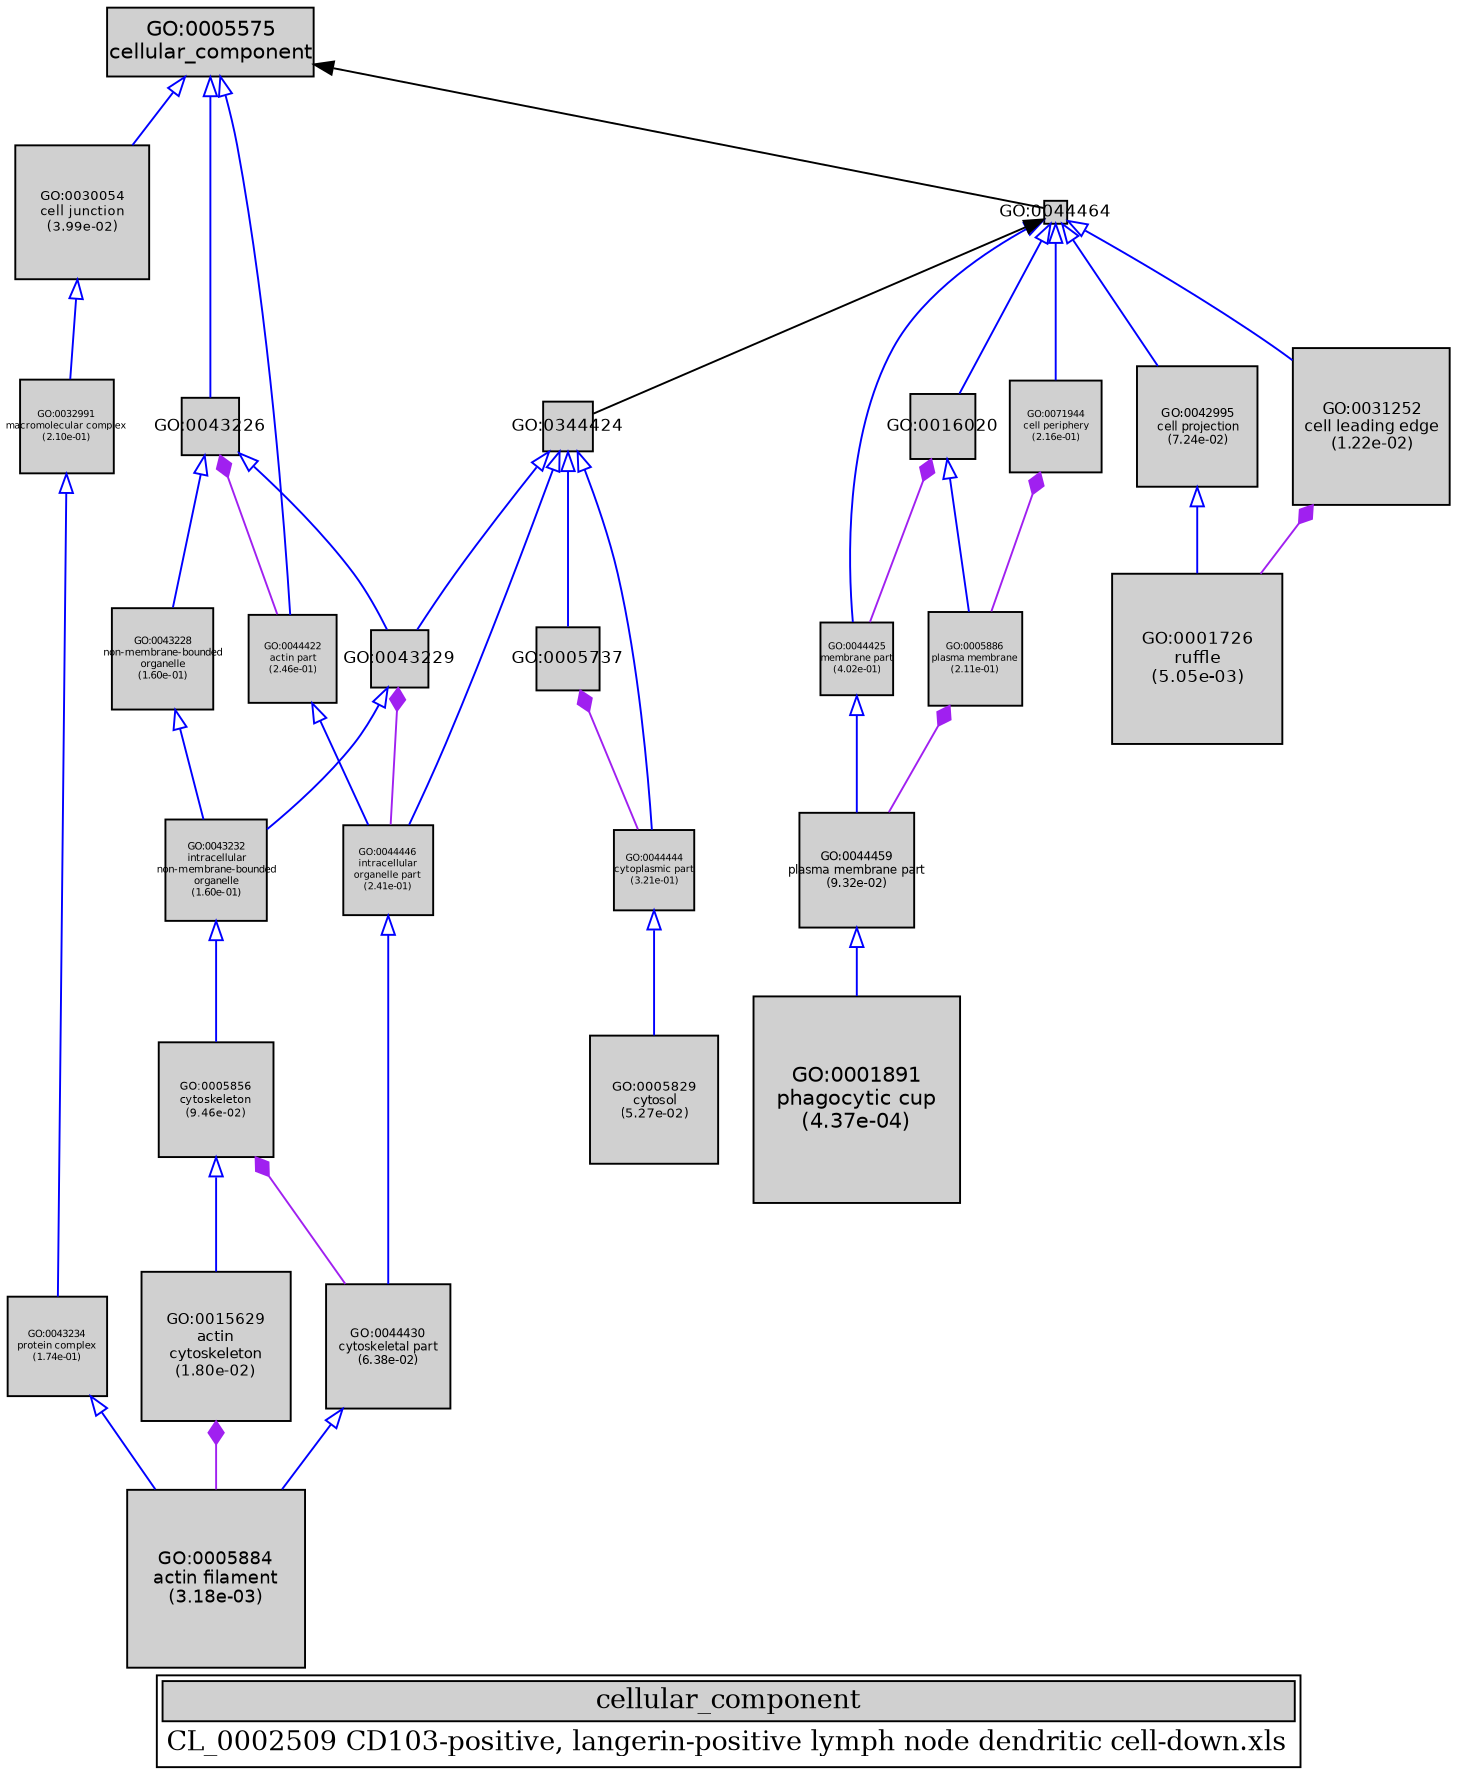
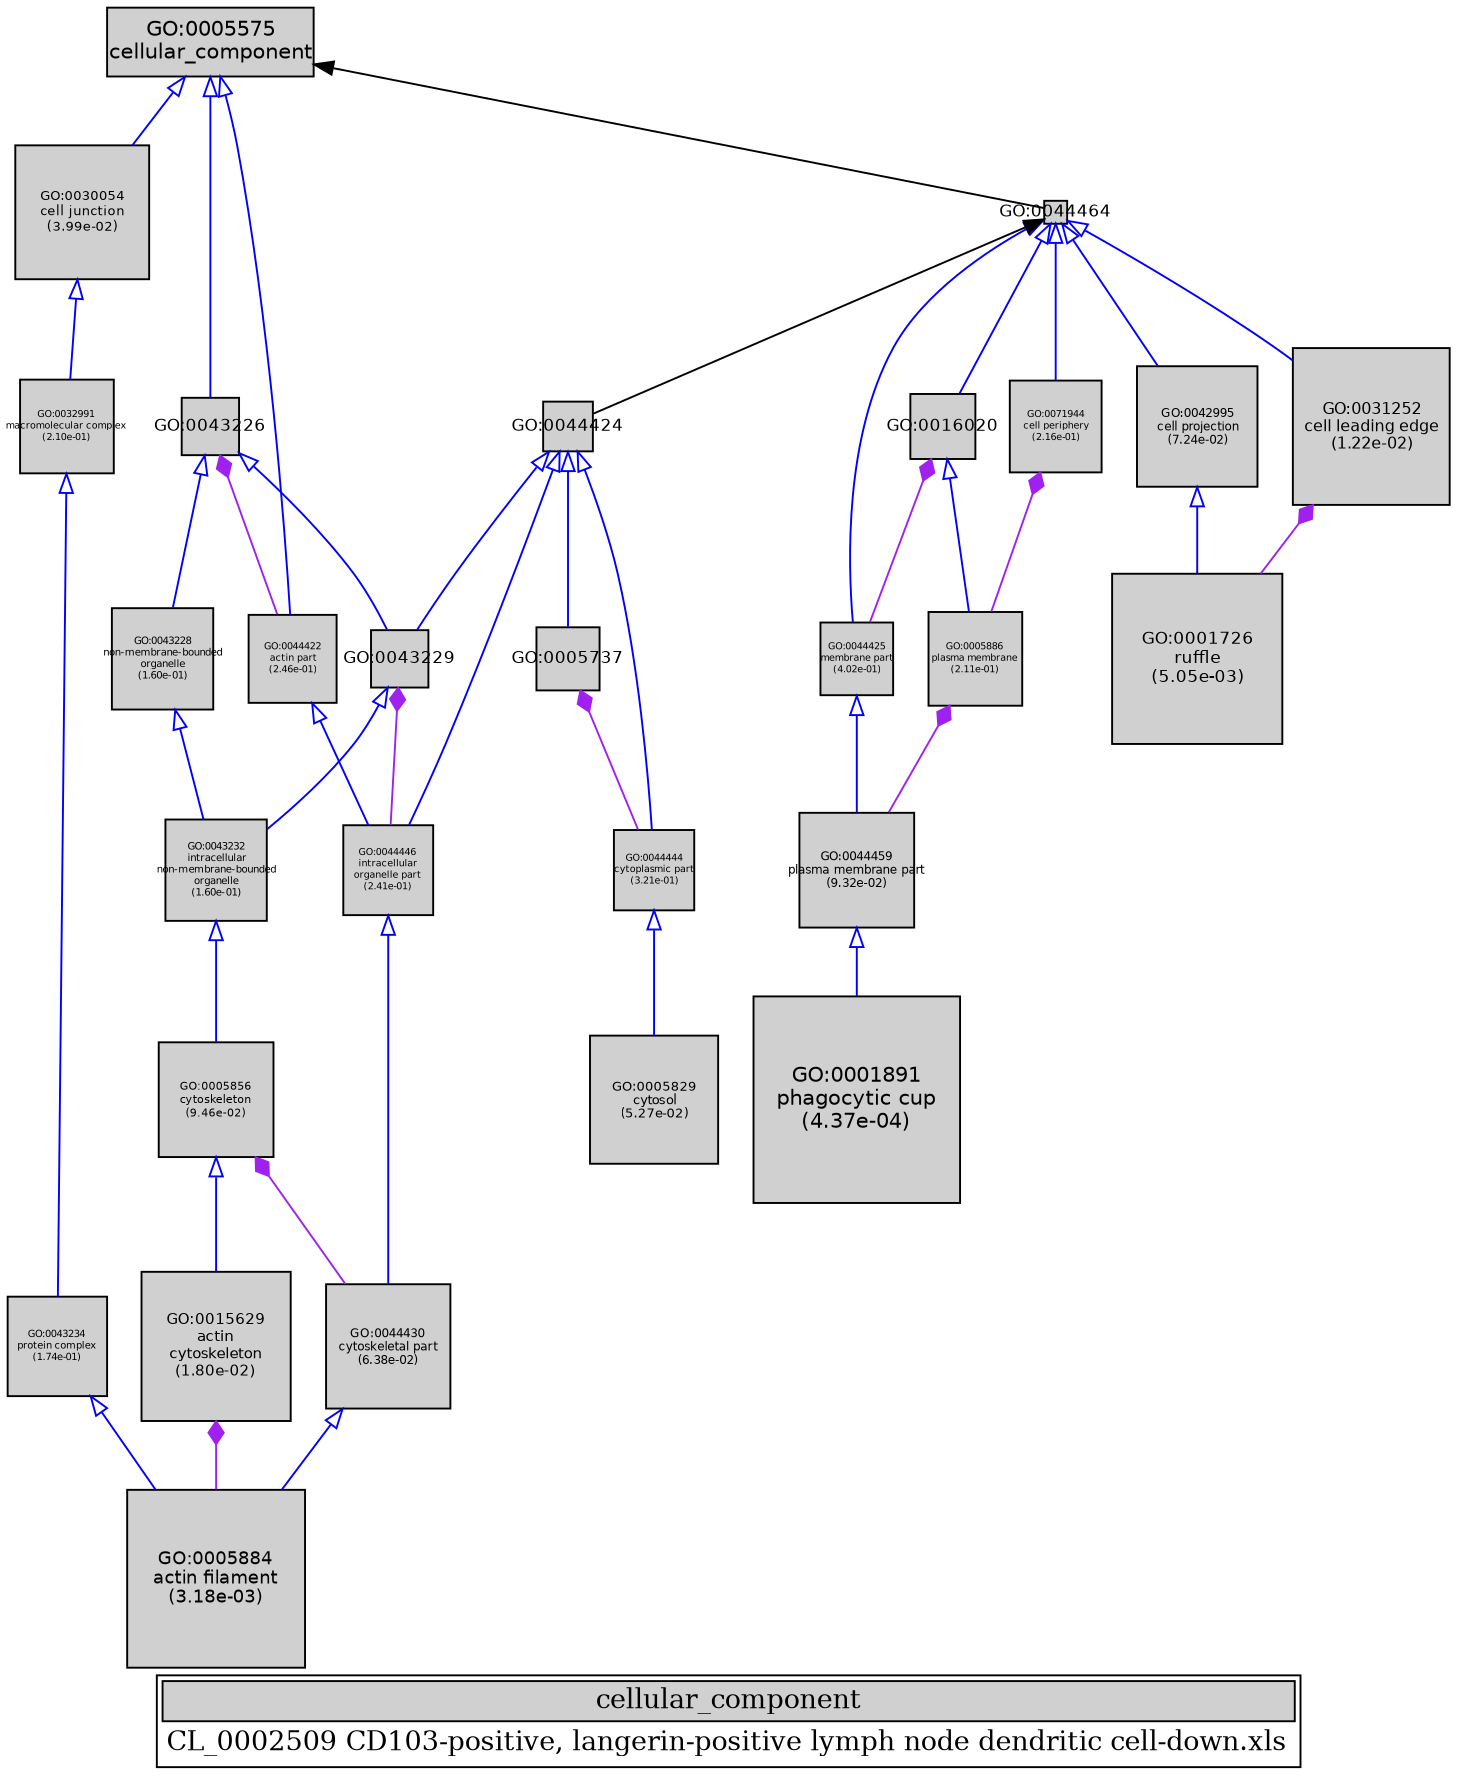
node "GO:0344424": label "GO:0344424" -> "GO:0044424"
